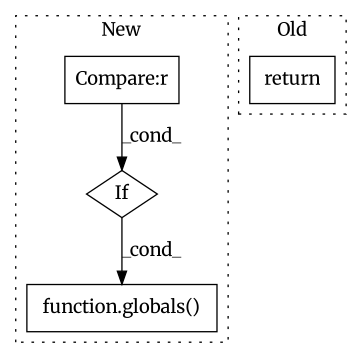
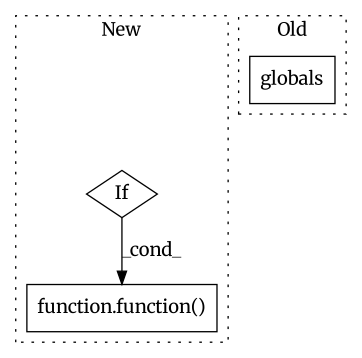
node "Compare:r": removed
node "return": label "return" -> "globals"
node "function.globals()": label "function.globals()" -> "function.function()"
